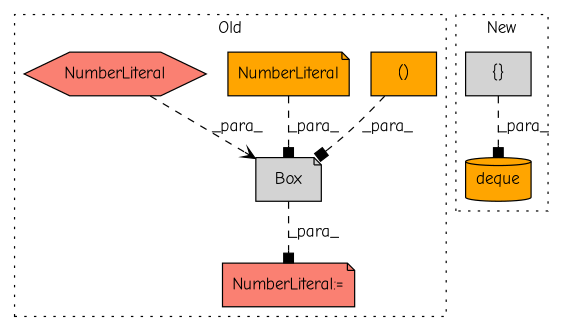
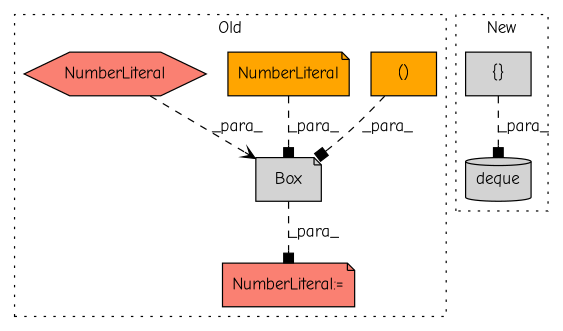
node "deque": fillcolor orange -> lightgrey
